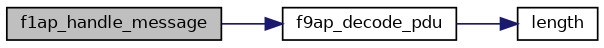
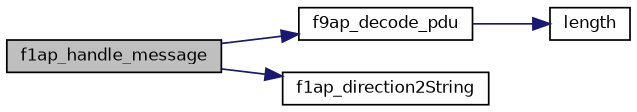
node "f1ap_direction2String": added
